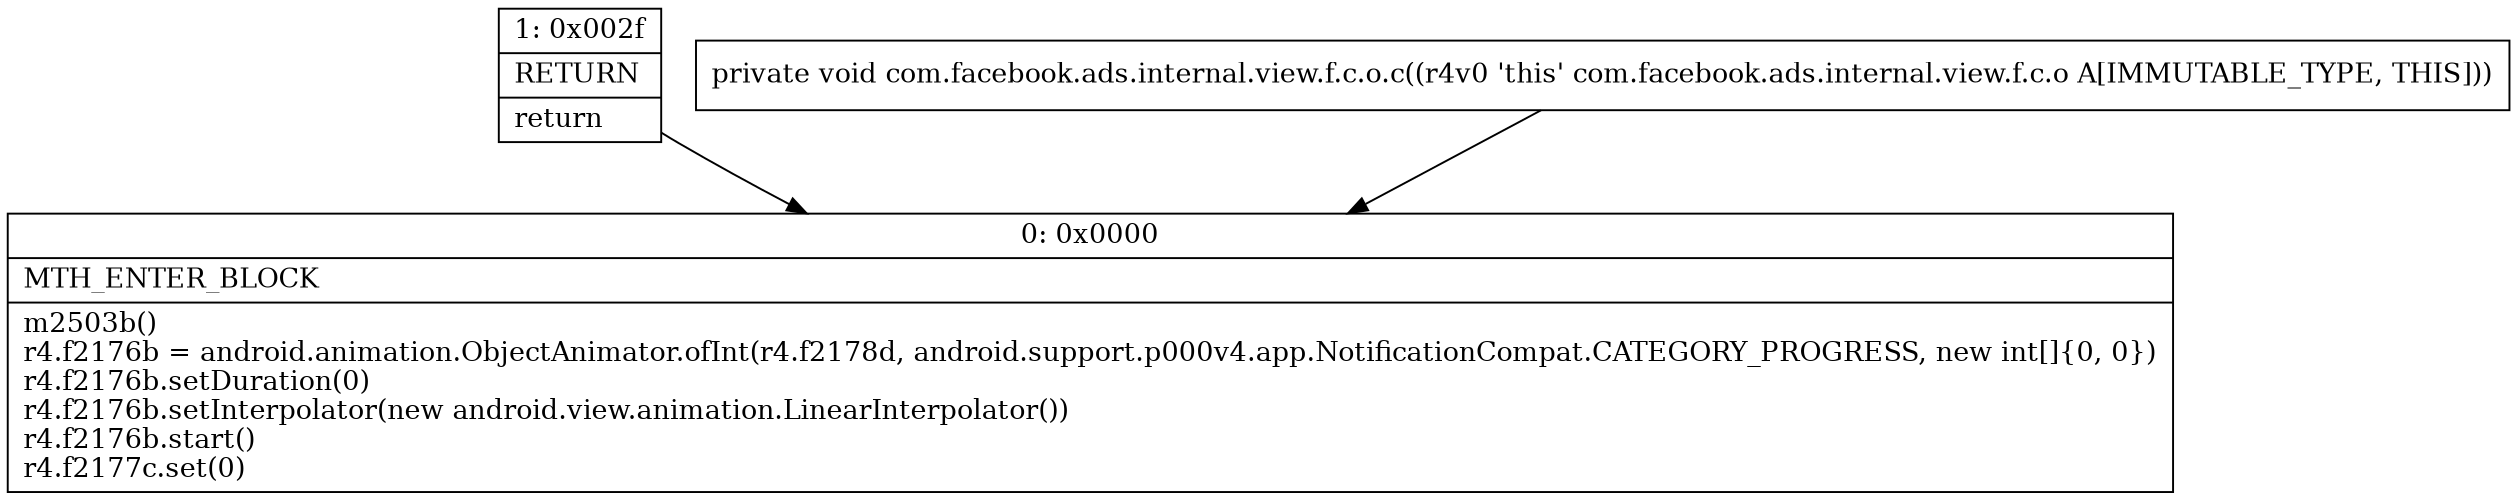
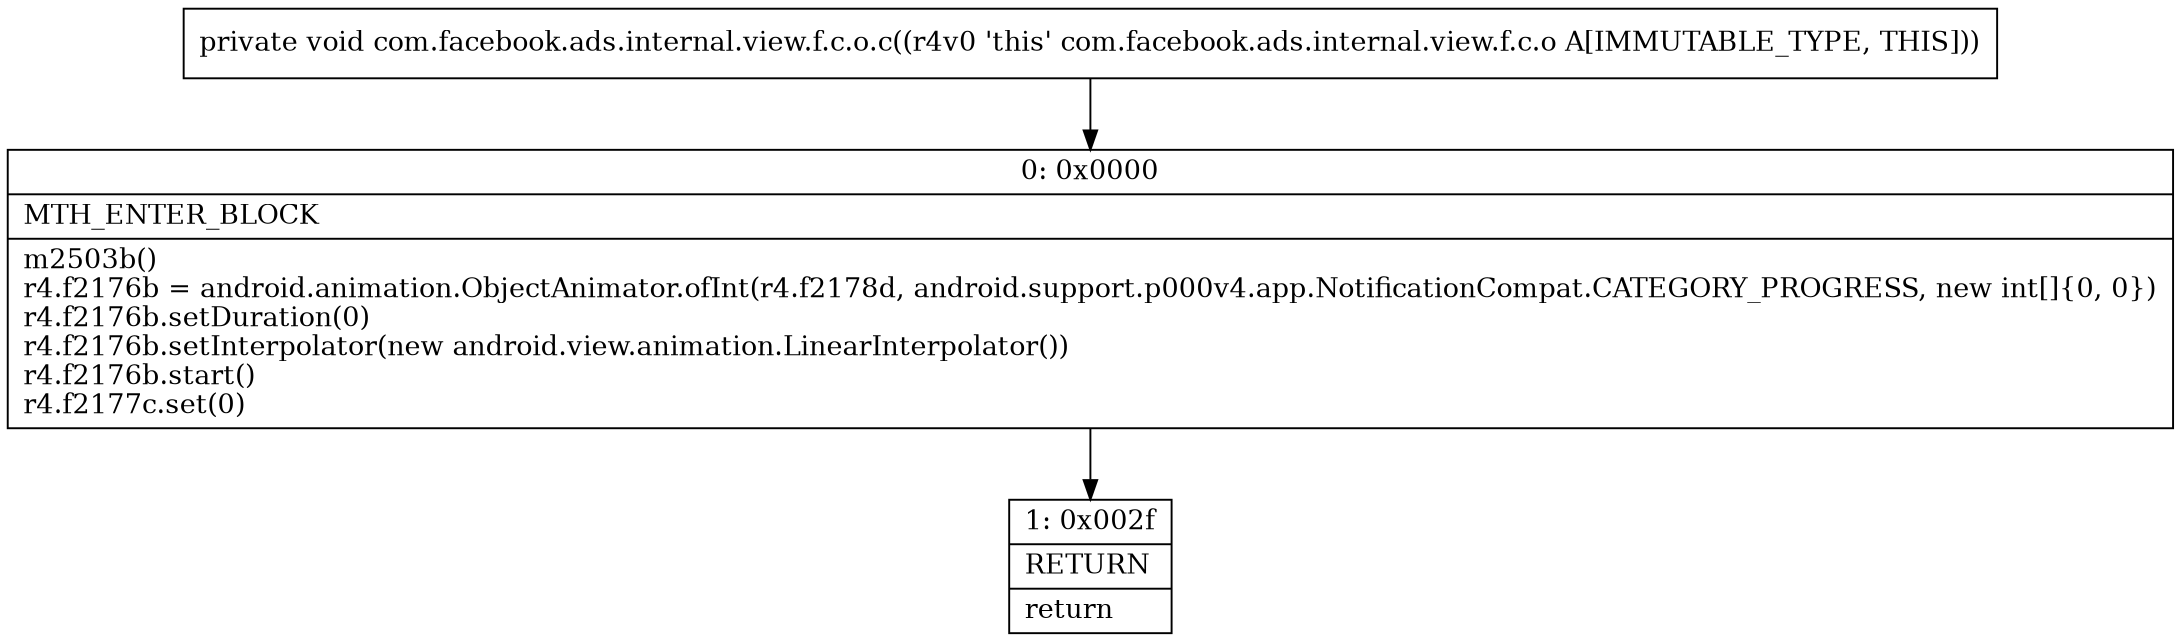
edge "1: 0x002f" -> "0: 0x0000": reversed
